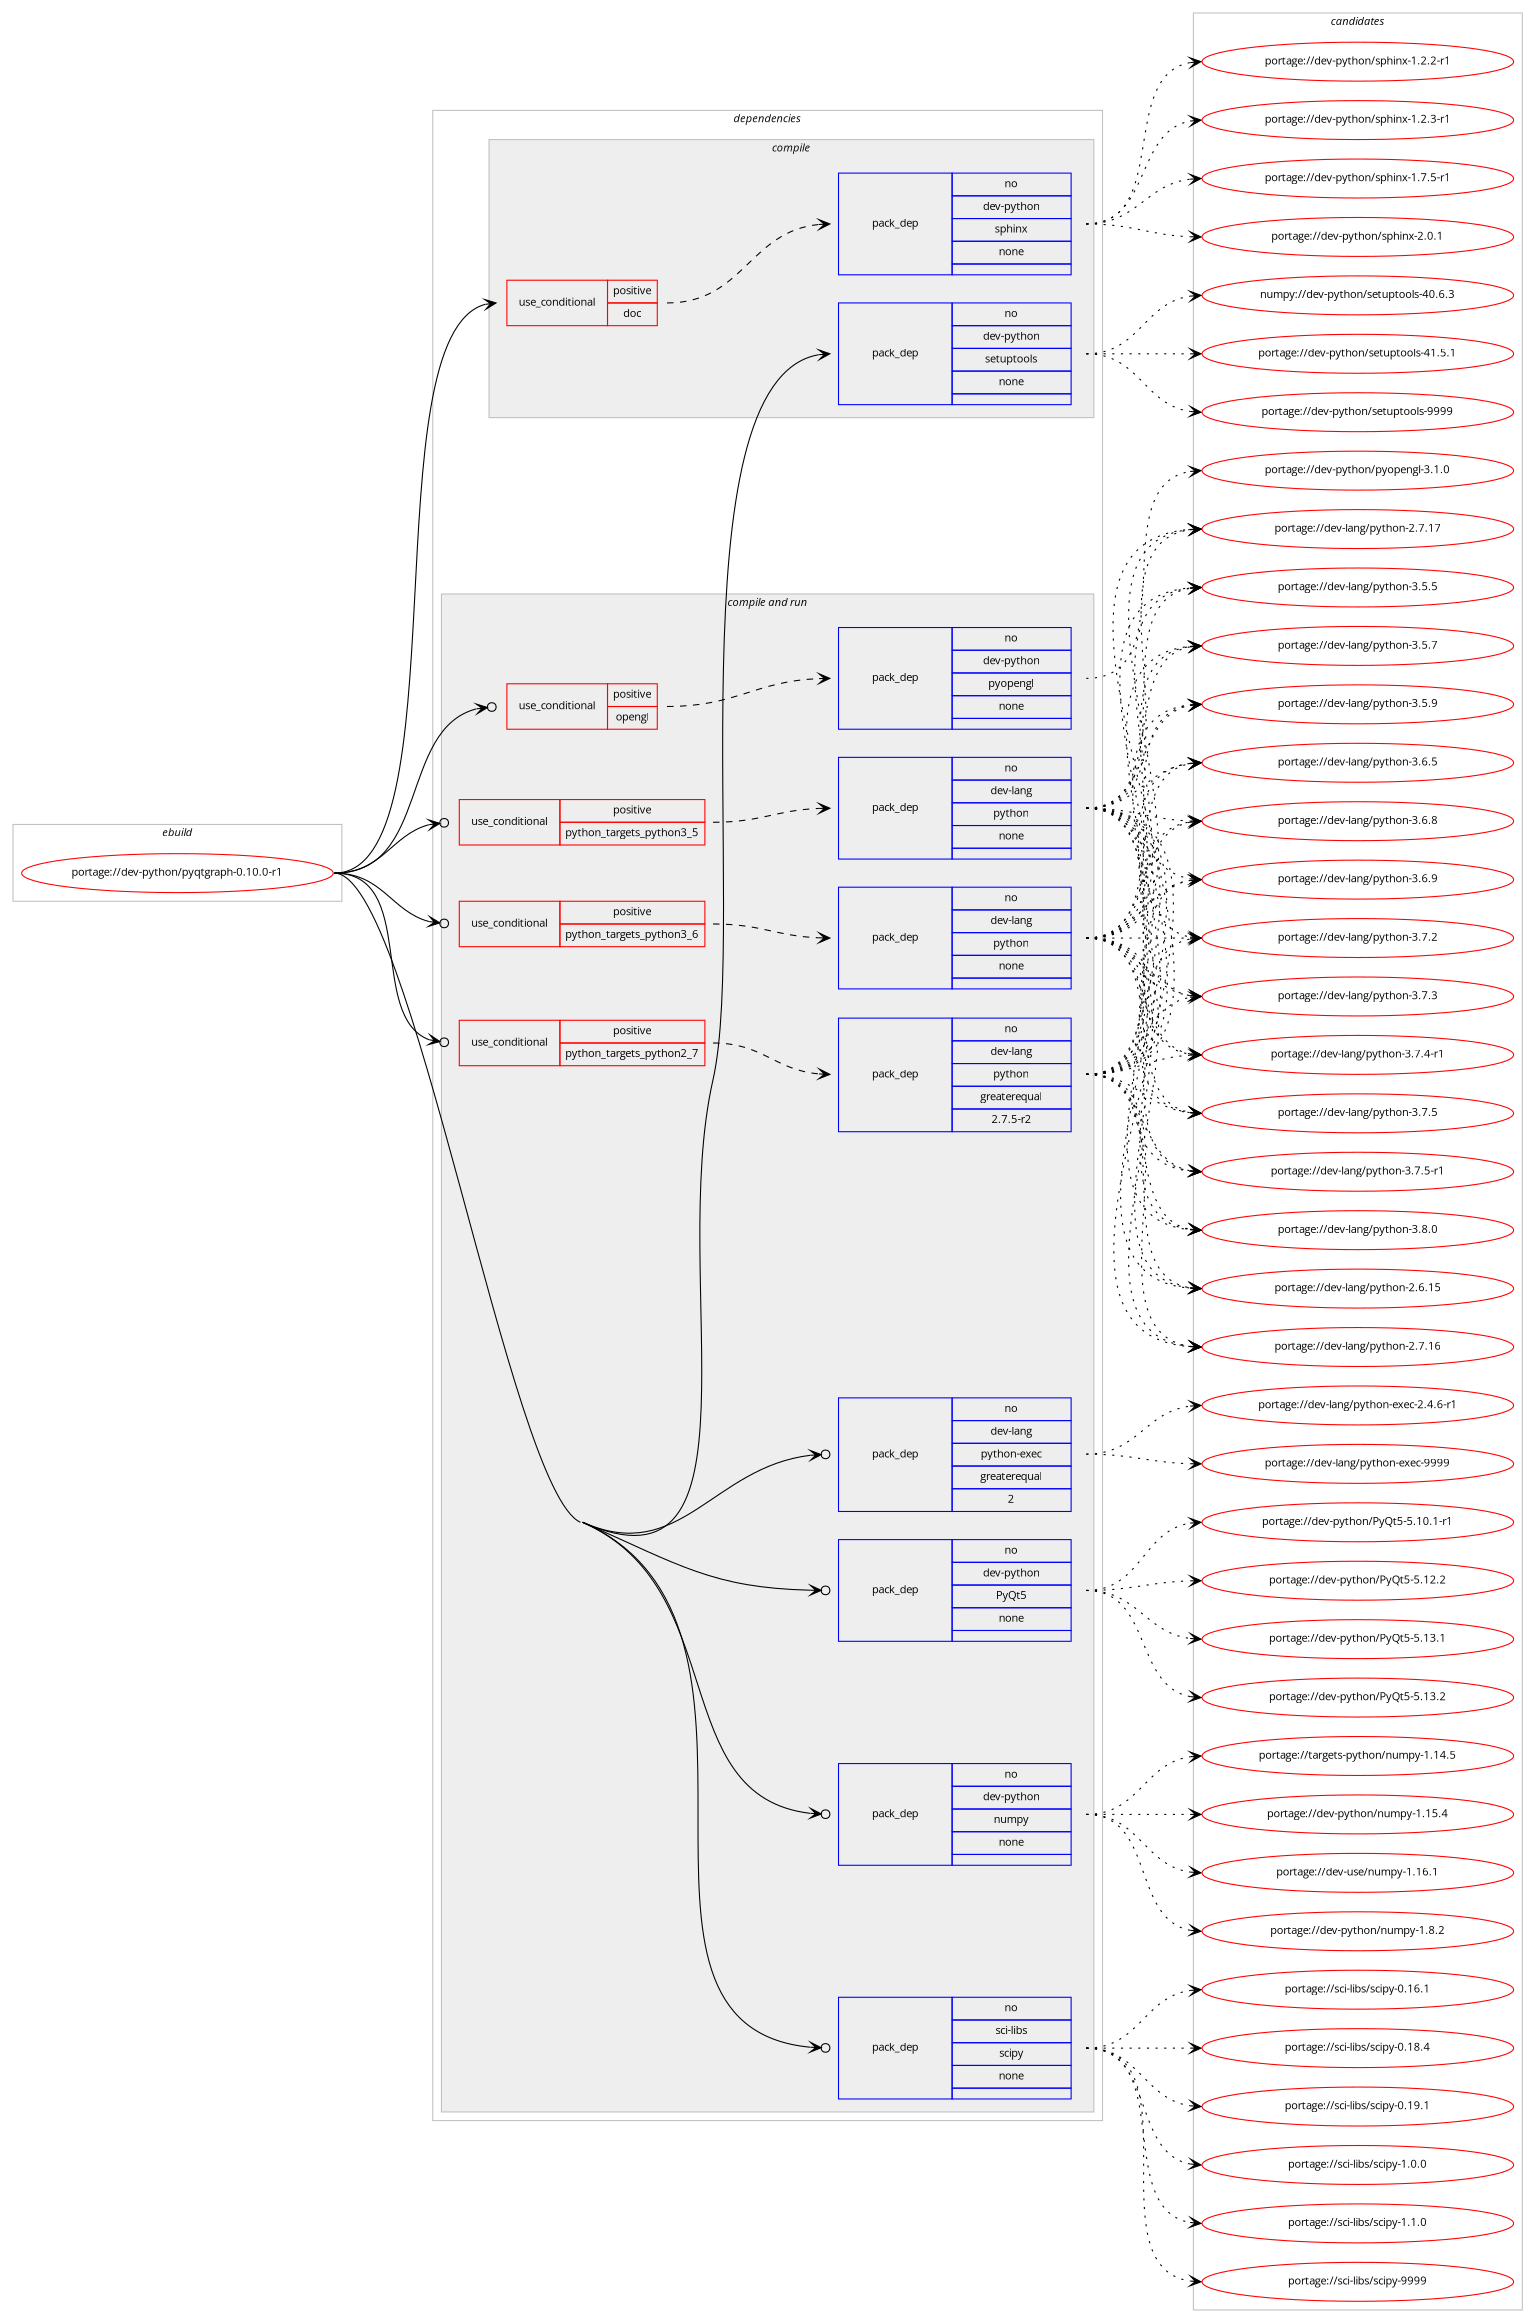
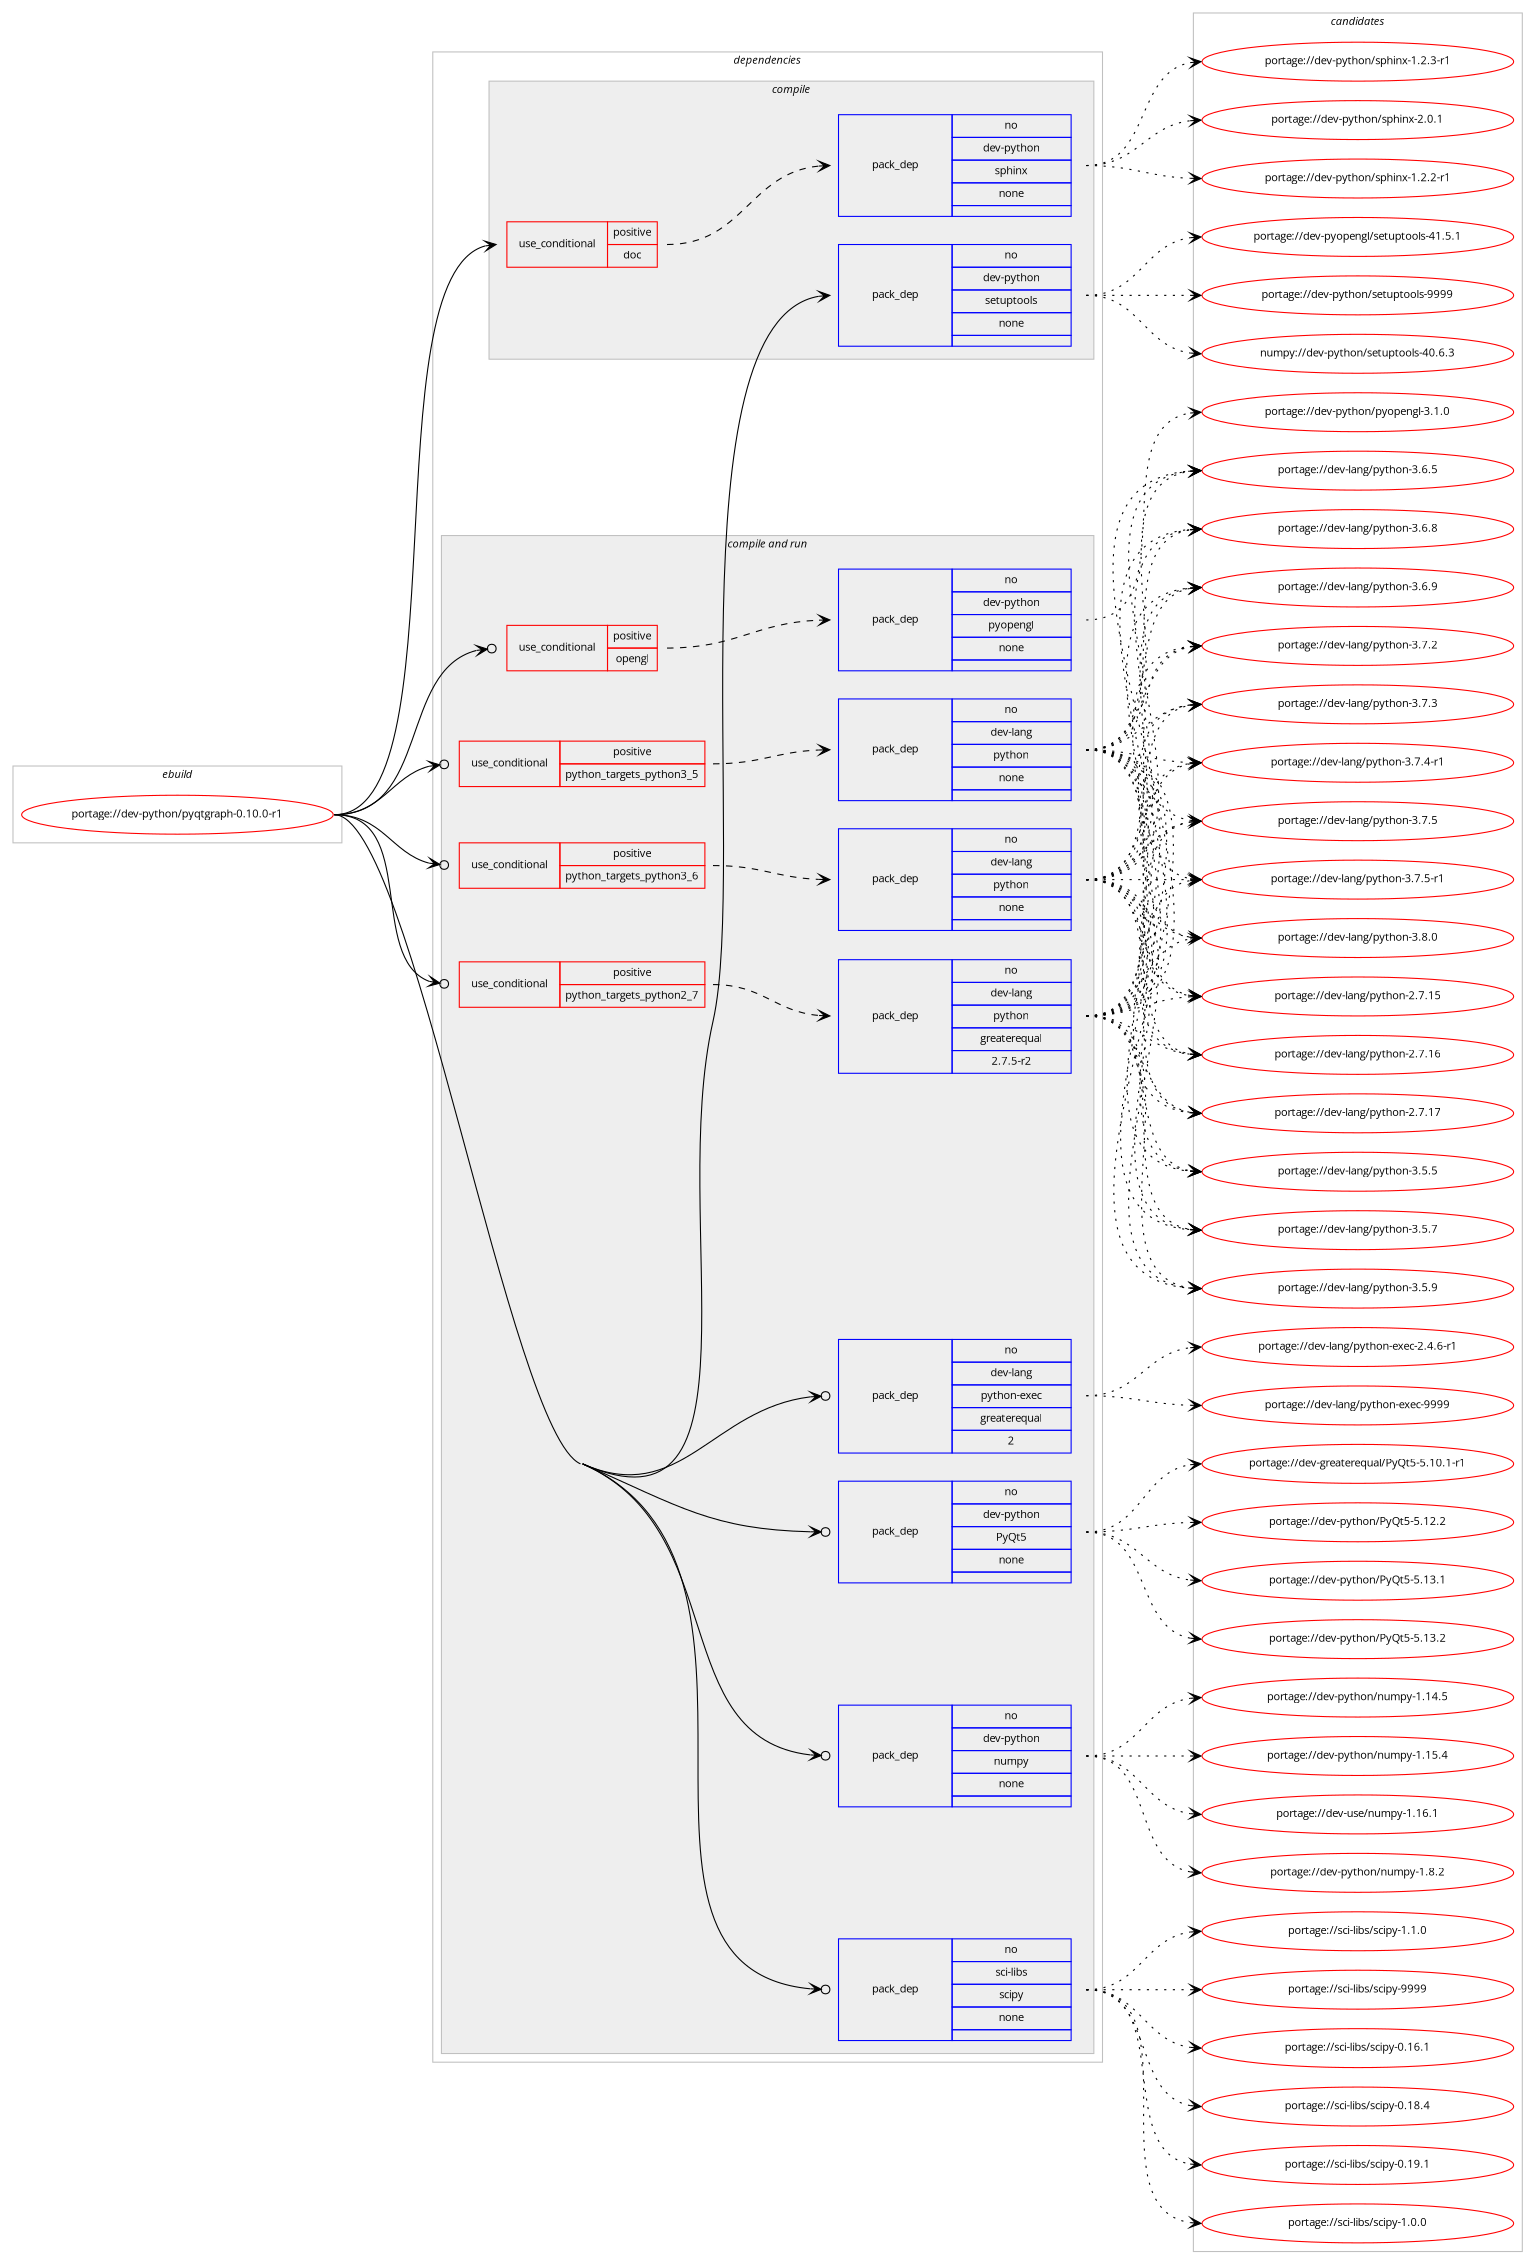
node "portage://dev-python/sphinx-1.7.5-r1": removed
node "portage://dev-python/setuptools-41.5.1": label "portage://dev-python/setuptools-41.5.1" -> "portage://dev-pyopengl/setuptools-41.5.1"
node "portage://dev-lang/python-2.6.15": label "portage://dev-lang/python-2.6.15" -> "portage://dev-lang/python-2.7.15"
node "portage://dev-python/PyQt5-5.10.1-r1": label "portage://dev-python/PyQt5-5.10.1-r1" -> "portage://dev-greaterequal/PyQt5-5.10.1-r1"
node "portage://targets-python/numpy-1.14.5": label "portage://targets-python/numpy-1.14.5" -> "portage://dev-python/numpy-1.14.5"
